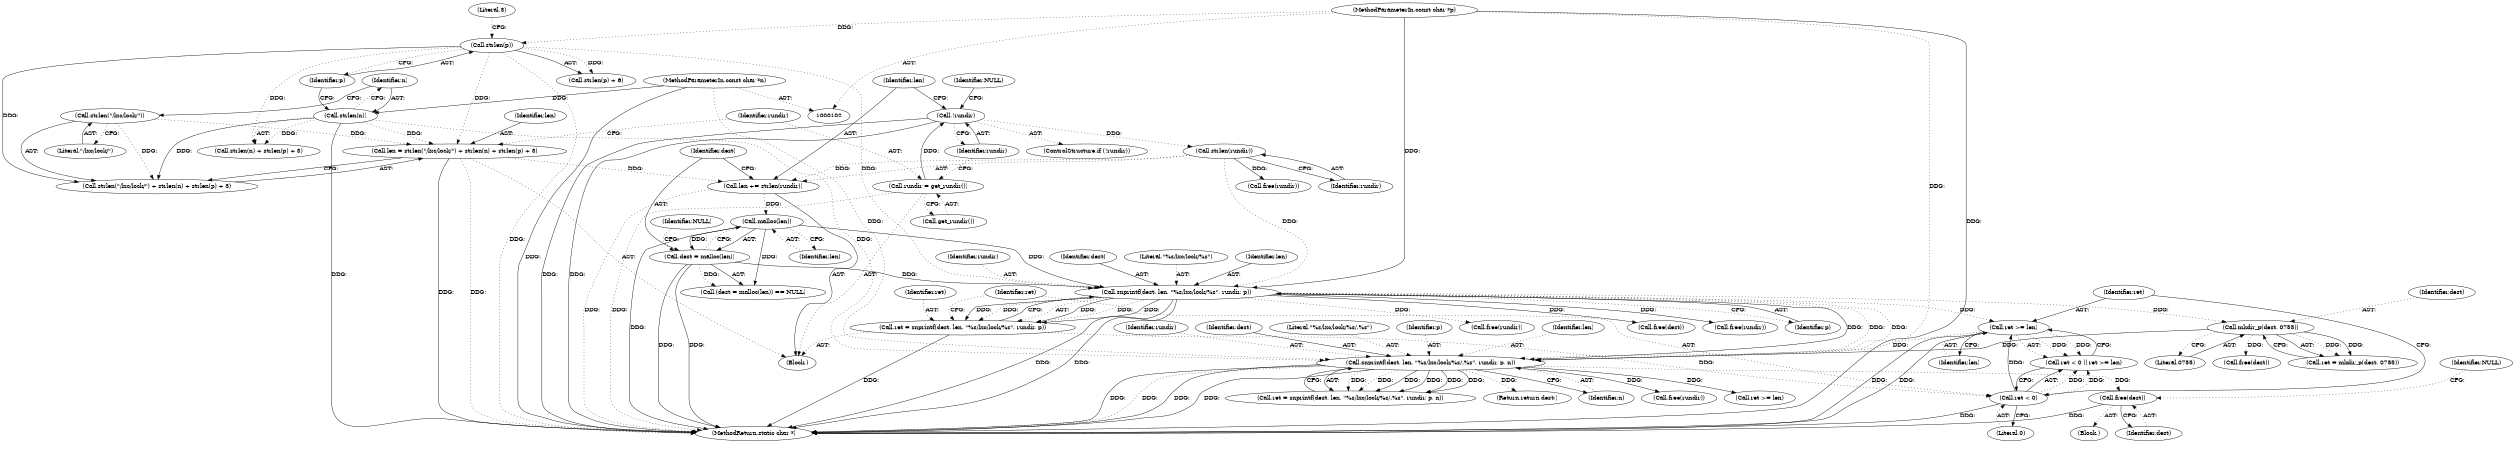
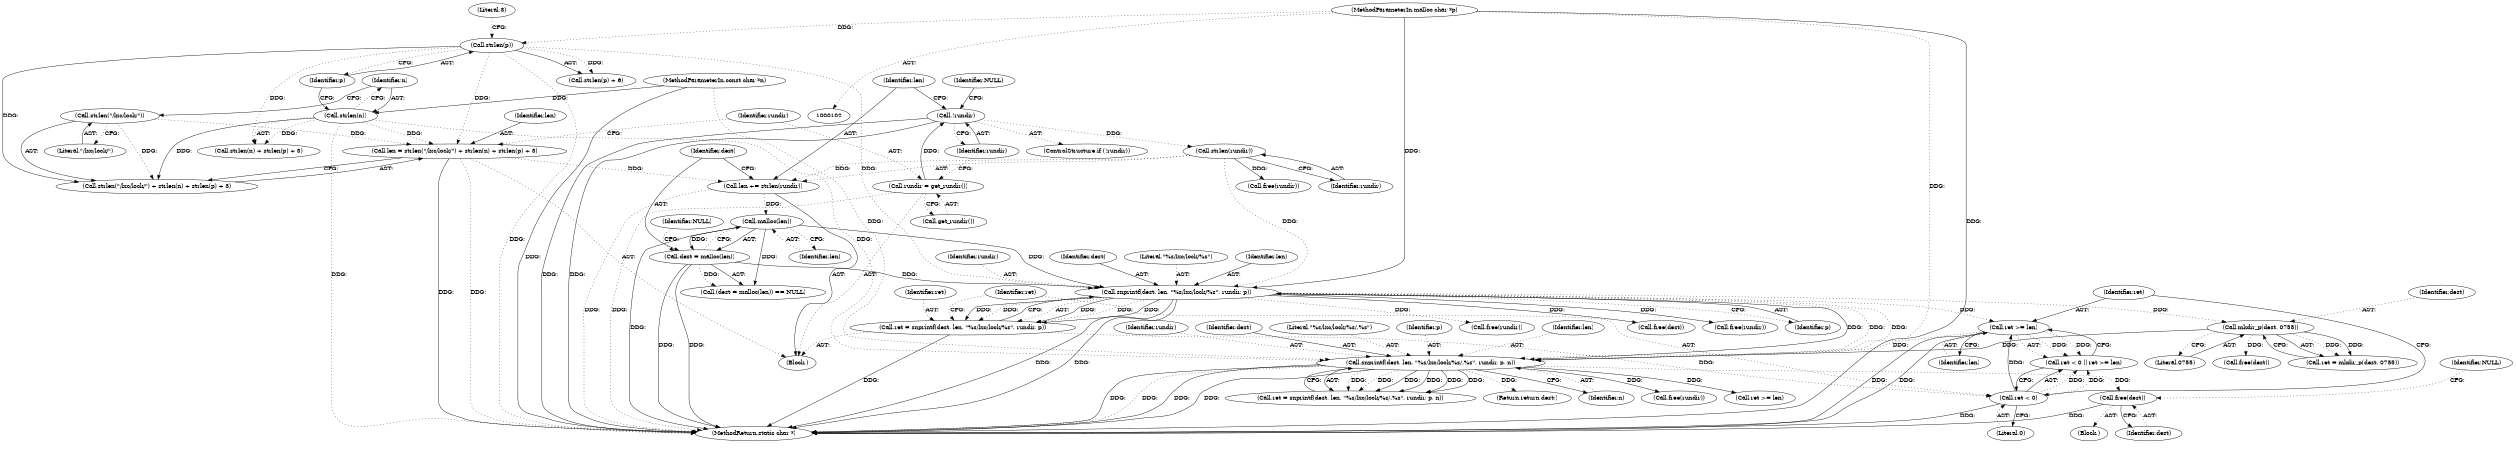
node "(MethodParameterIn,const char *p)": label "(MethodParameterIn,const char *p)" -> "(MethodParameterIn,malloc char *p)"
edge "(MethodParameterIn,const char *n)" -> "1000102": removed, label "AST:"
edge "(Call,strlen(n))" -> "(MethodReturn,static char *)": style solid -> dotted
